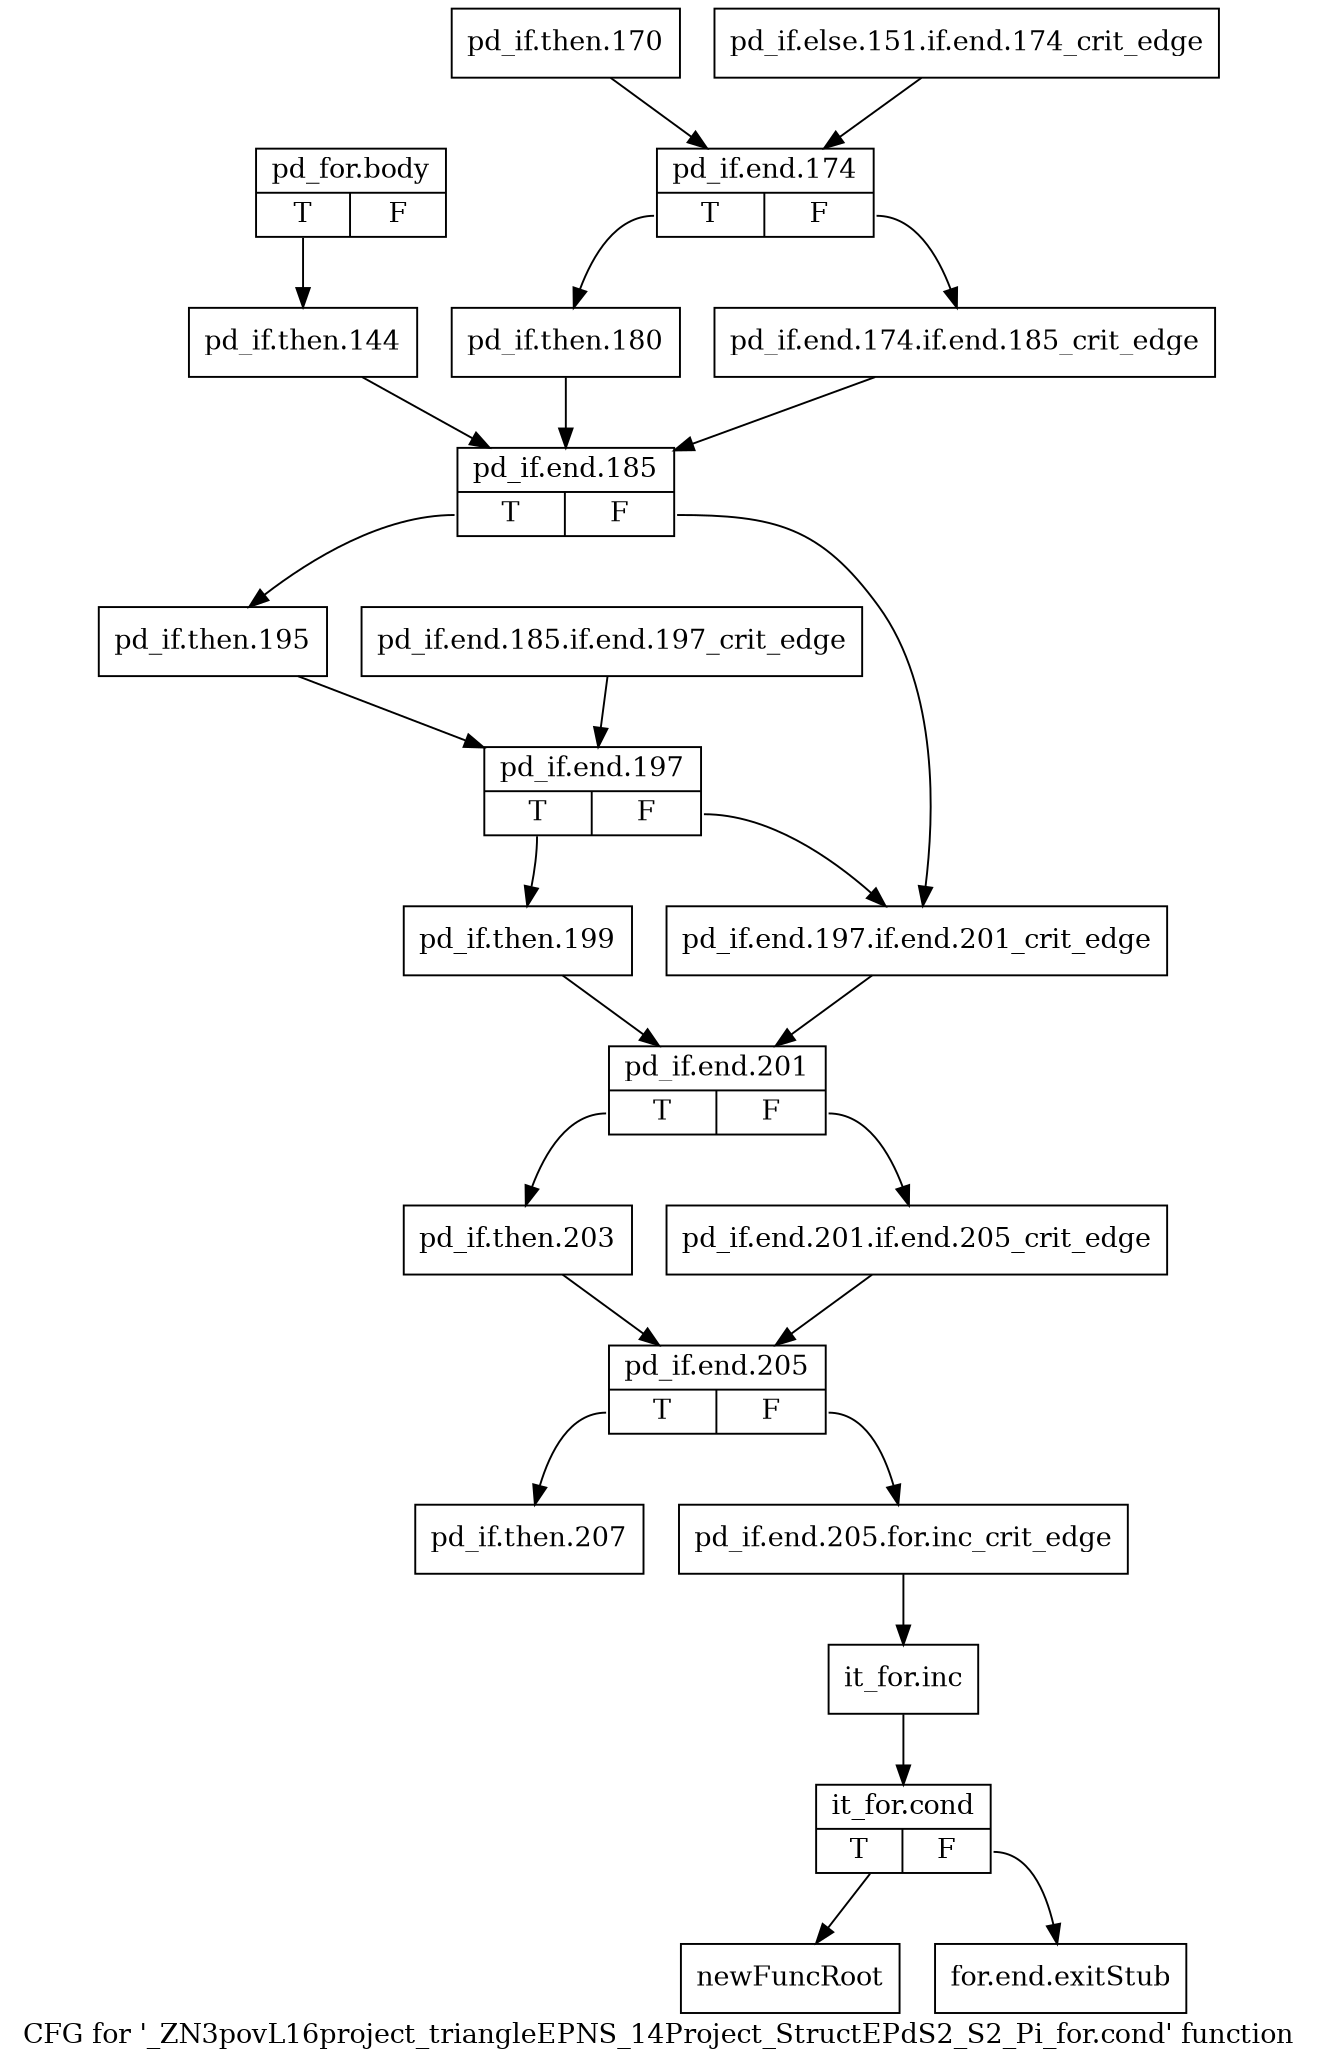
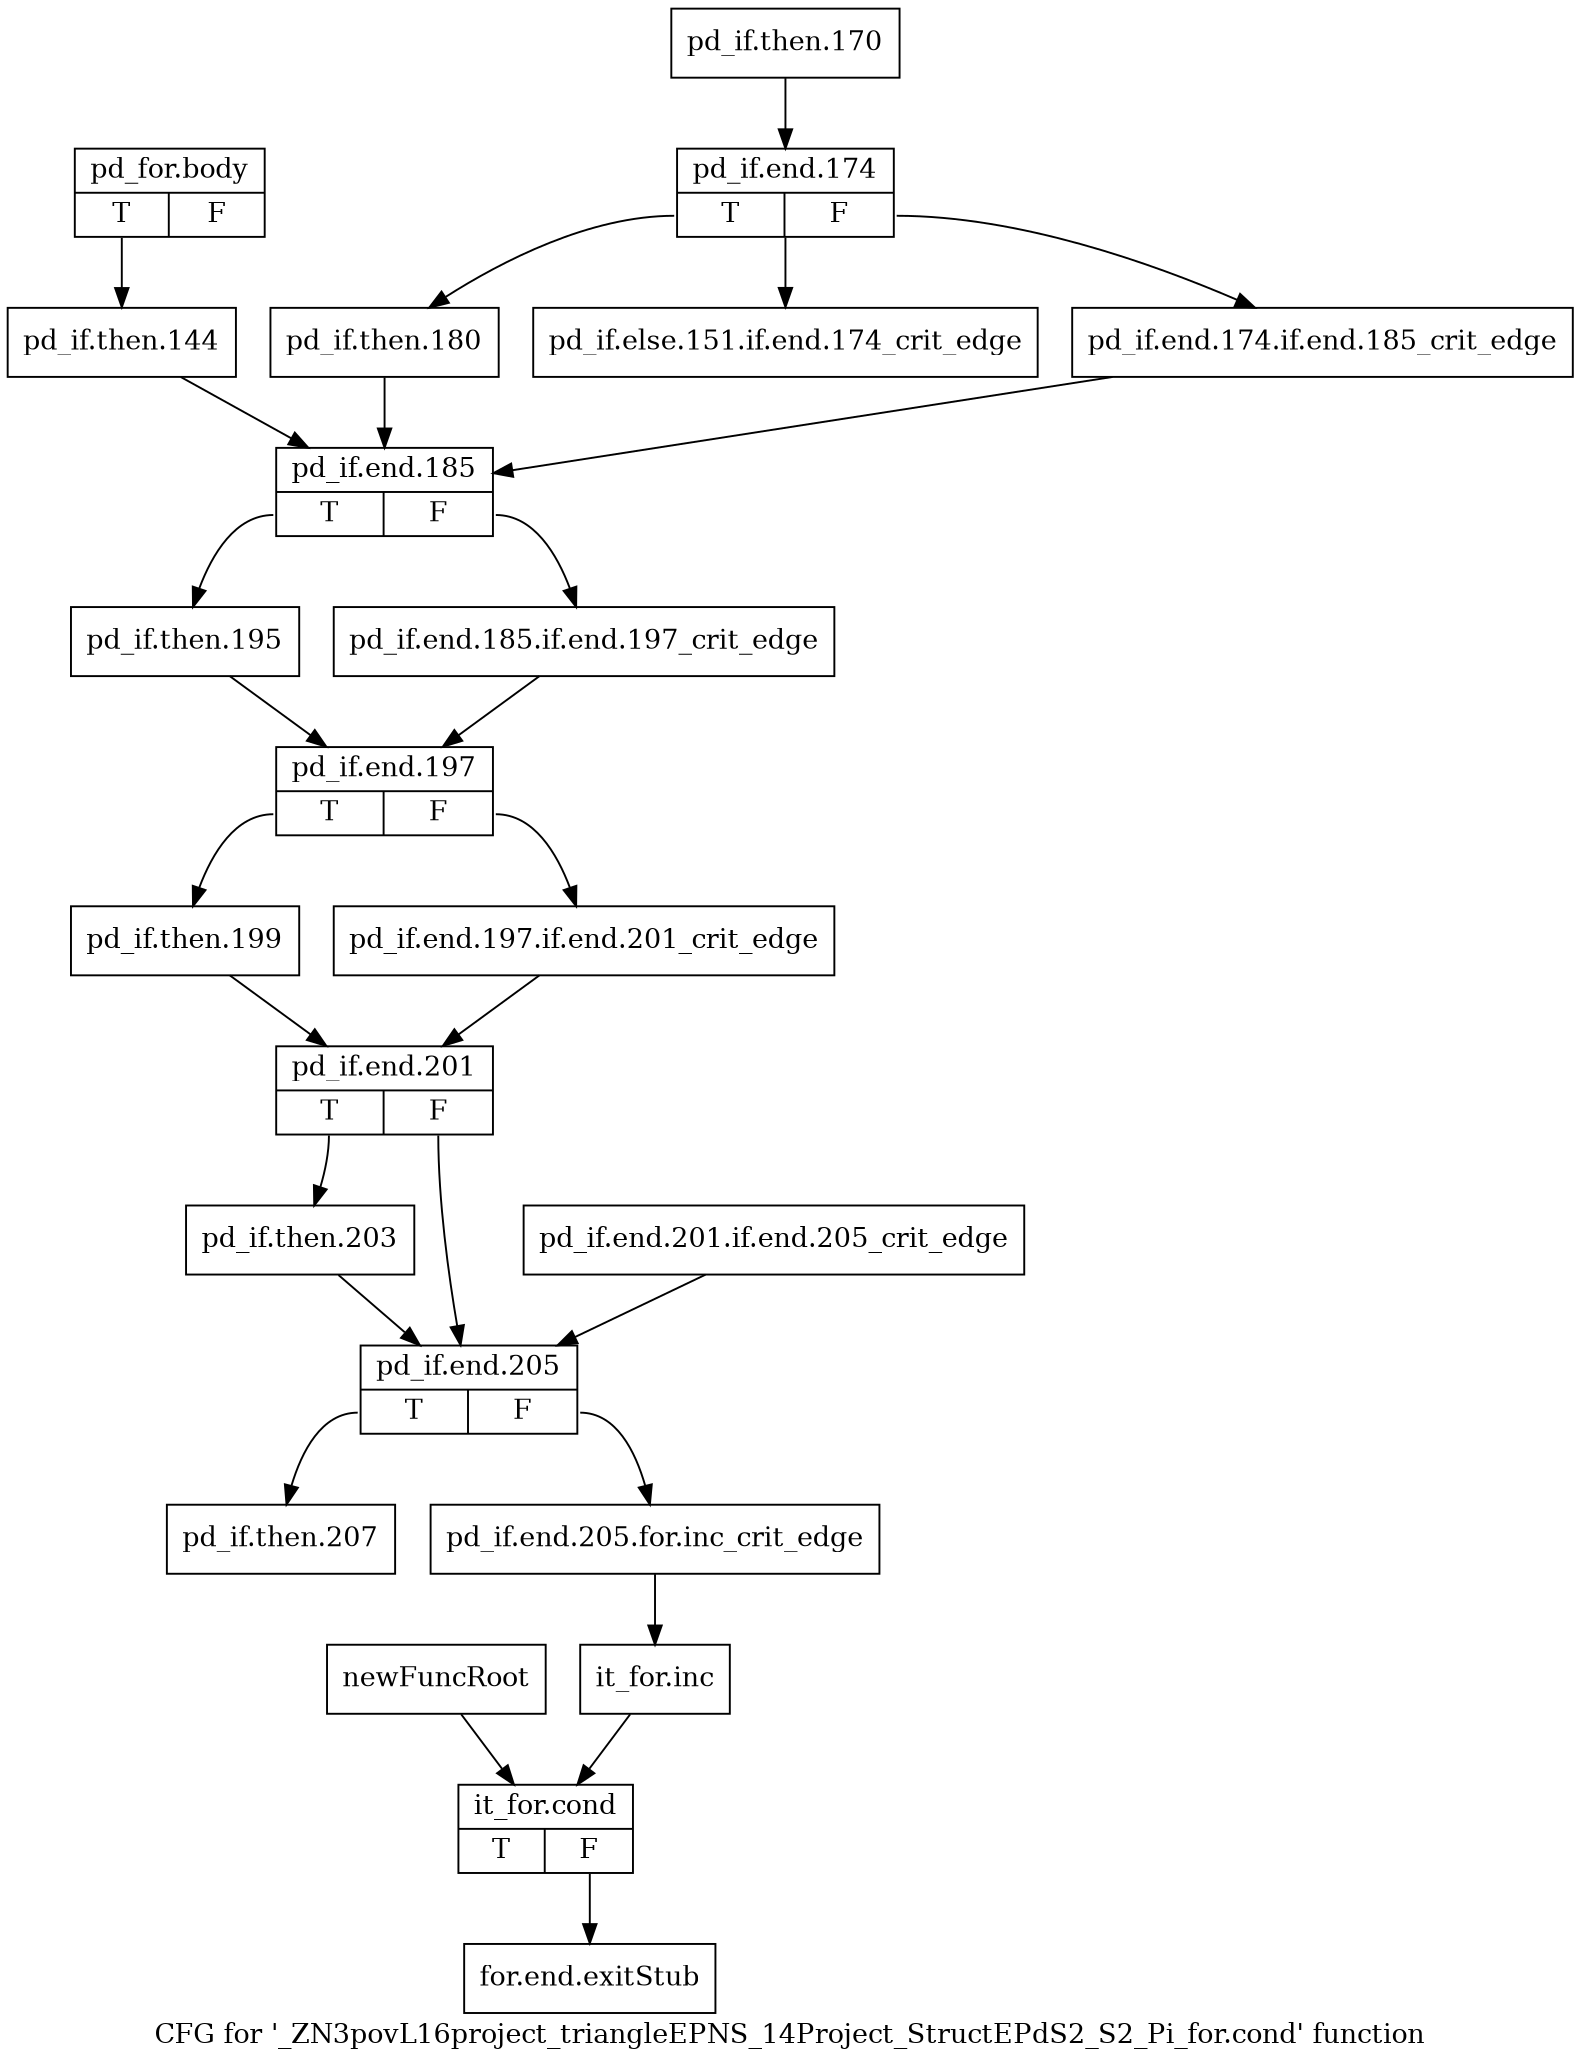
edge "pd_if.else.151.if.end.174_crit_edge" -> "pd_if.end.174": reversed
edge "pd_if.end.185" -> "pd_if.end.197.if.end.201_crit_edge": now "pd_if.end.185" -> "pd_if.end.185.if.end.197_crit_edge"
edge "pd_if.end.201" -> "pd_if.end.201.if.end.205_crit_edge": now "pd_if.end.201" -> "pd_if.end.205"
edge "it_for.cond" -> "newFuncRoot": reversed
